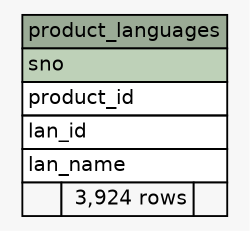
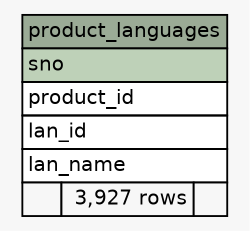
node "product_languages": text "3,924 rows" -> "3,927 rows"
